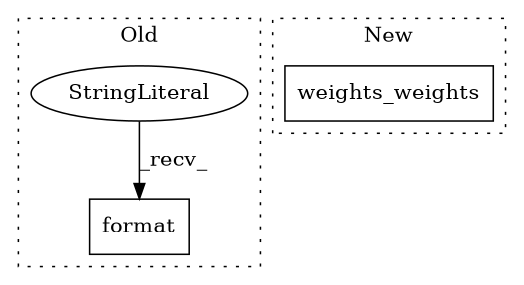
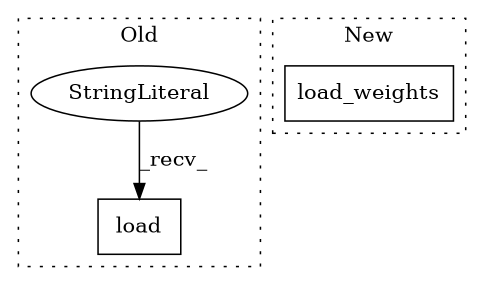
node "weights_weights": label "weights_weights" -> "load_weights"
node "format": label "format" -> "load"
